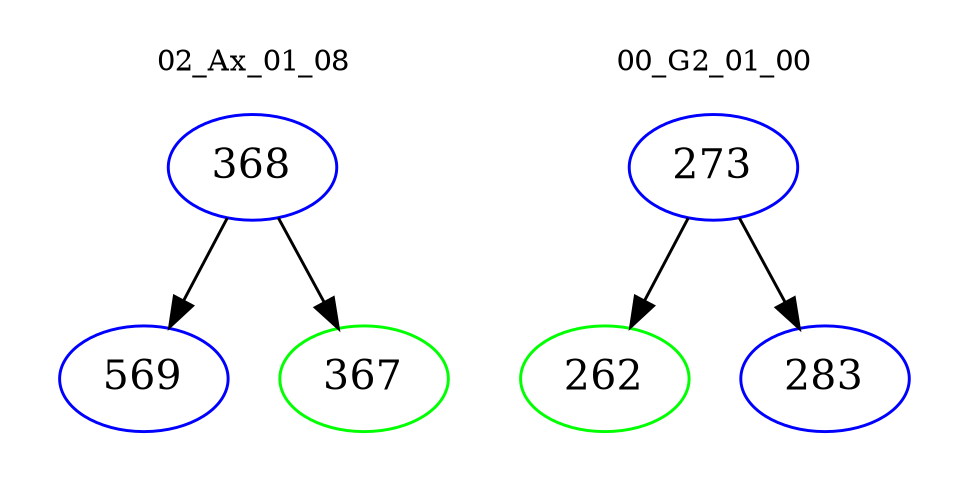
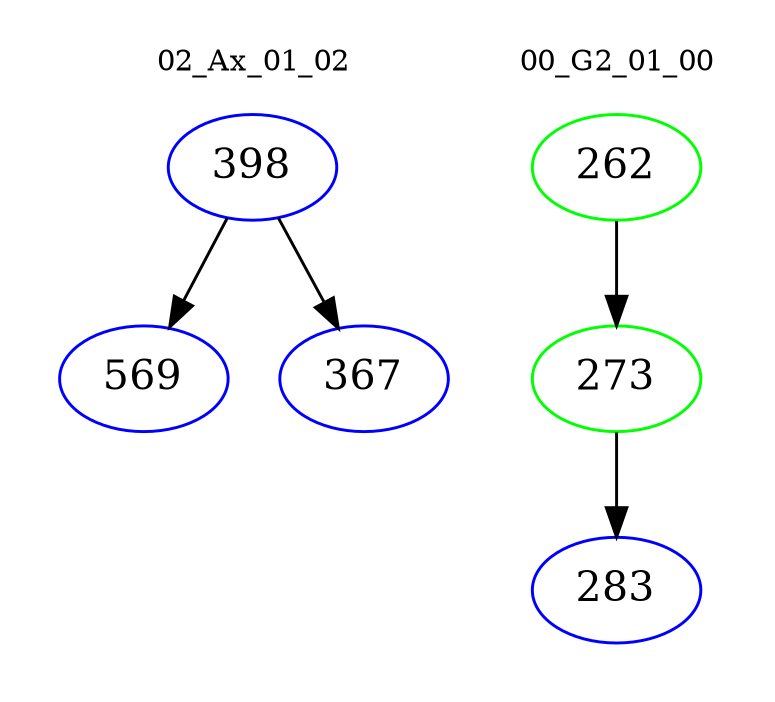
cluster "02_Ax_01_08": label "02_Ax_01_08" -> "02_Ax_01_02"
node "368": label "368" -> "398"
node "273": color blue -> green
edge "273" -> "262": reversed
node "367": color green -> blue
